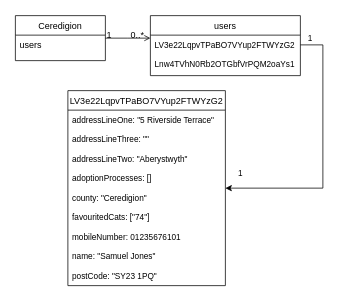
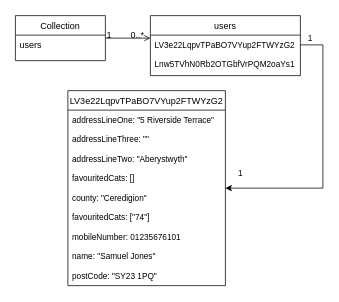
node "Ceredigion": label "Ceredigion" -> "Collection"
node "Lnw4TVhN0Rb2OTGbfVrPQM2oaYs1": label "Lnw4TVhN0Rb2OTGbfVrPQM2oaYs1" -> "Lnw5TVhN0Rb2OTGbfVrPQM2oaYs1"
node "adoptionProcesses: []": label "adoptionProcesses: []" -> "favouritedCats: []"
